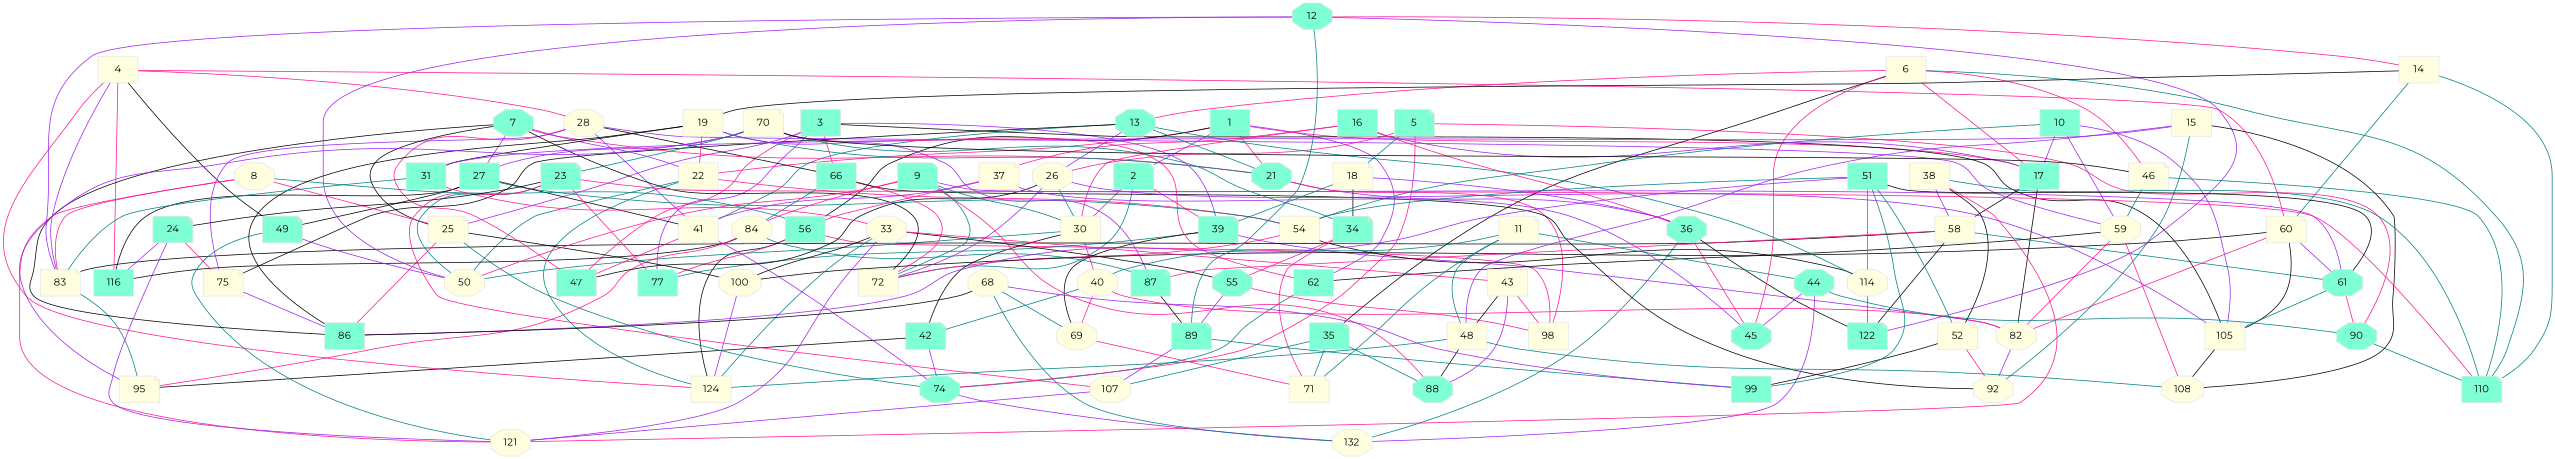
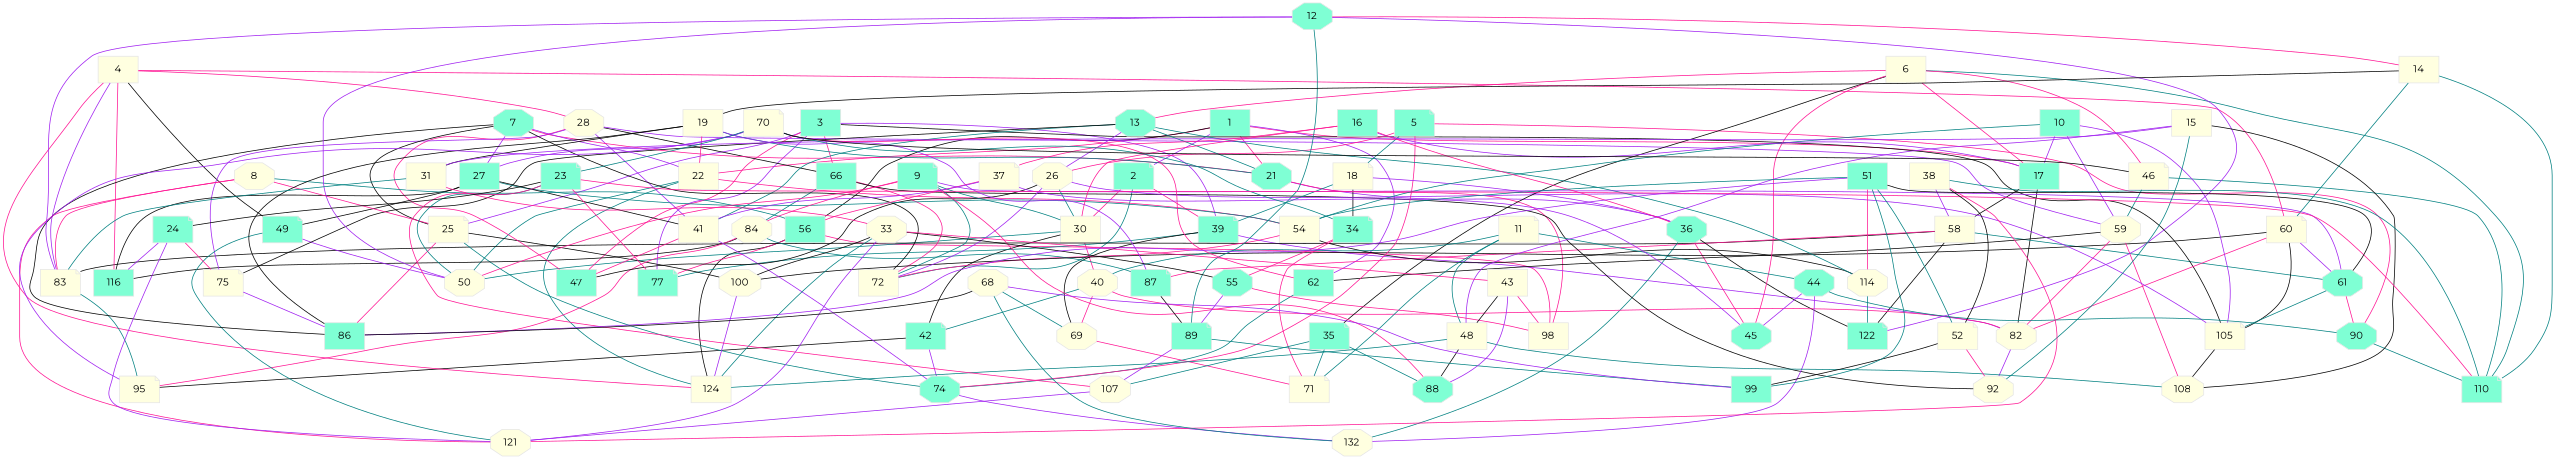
node "31": fillcolor aquamarine -> lightyellow
